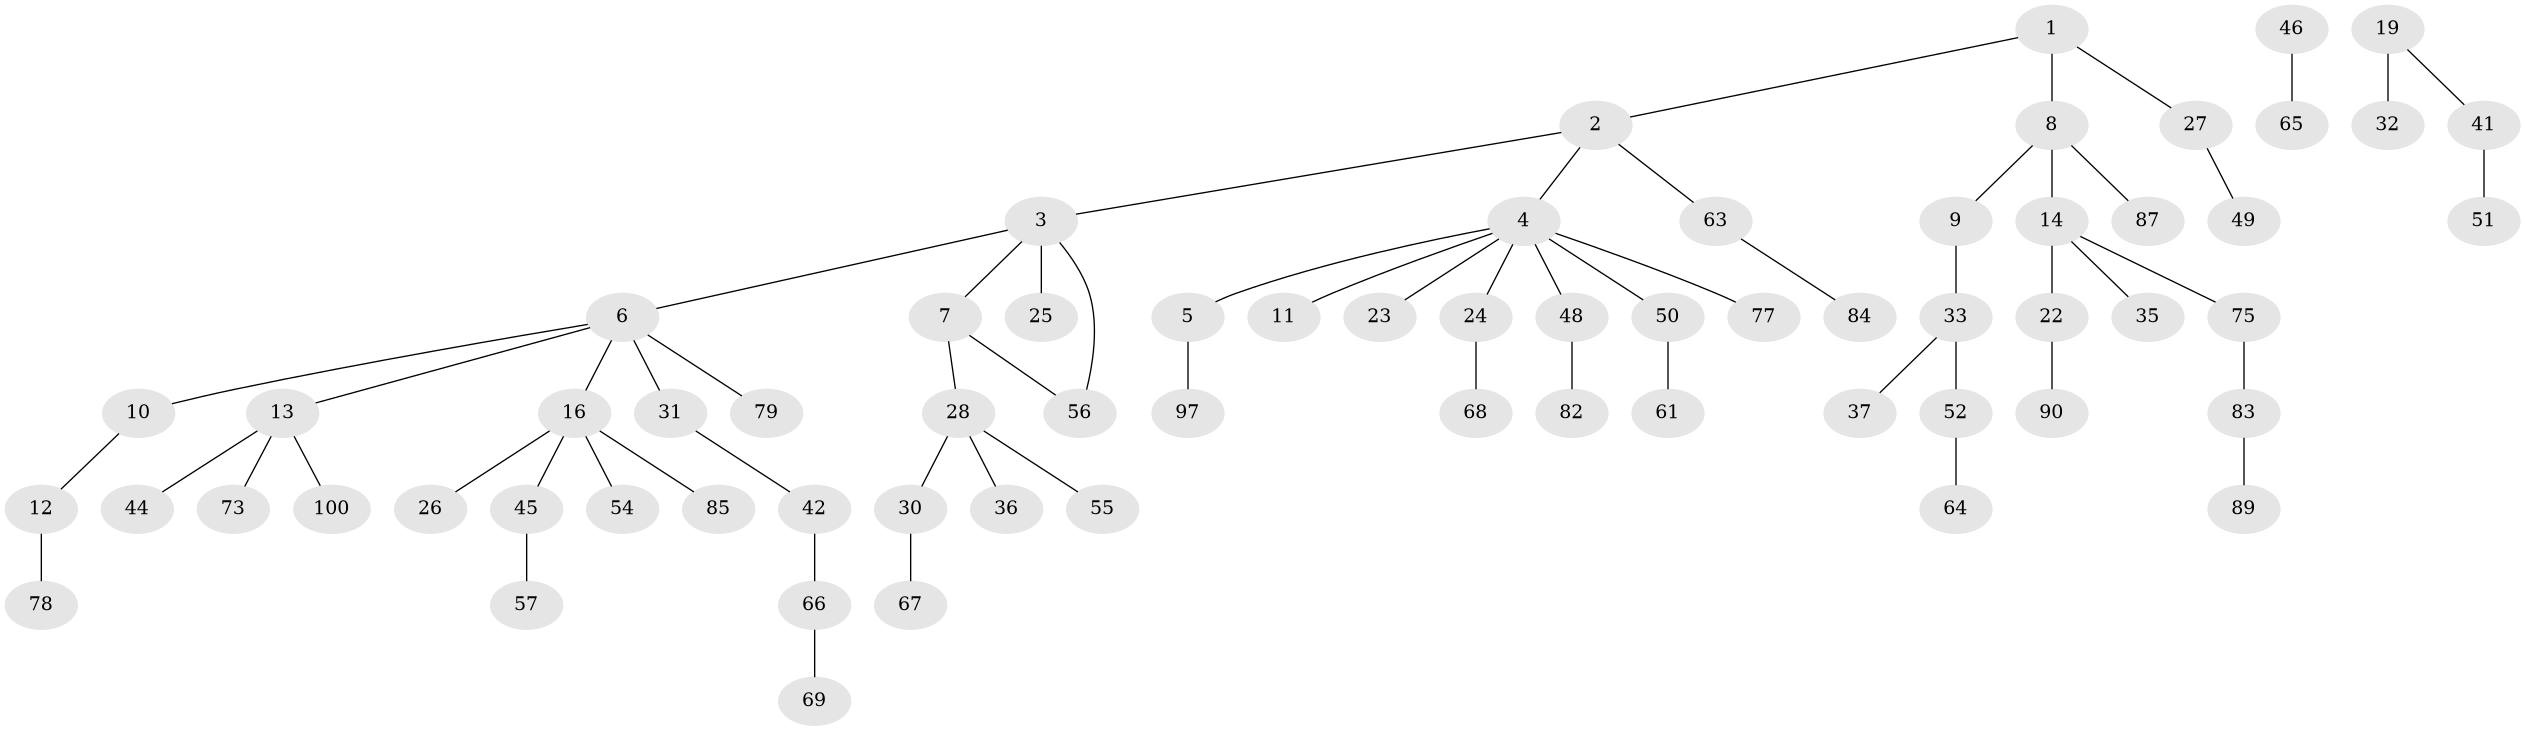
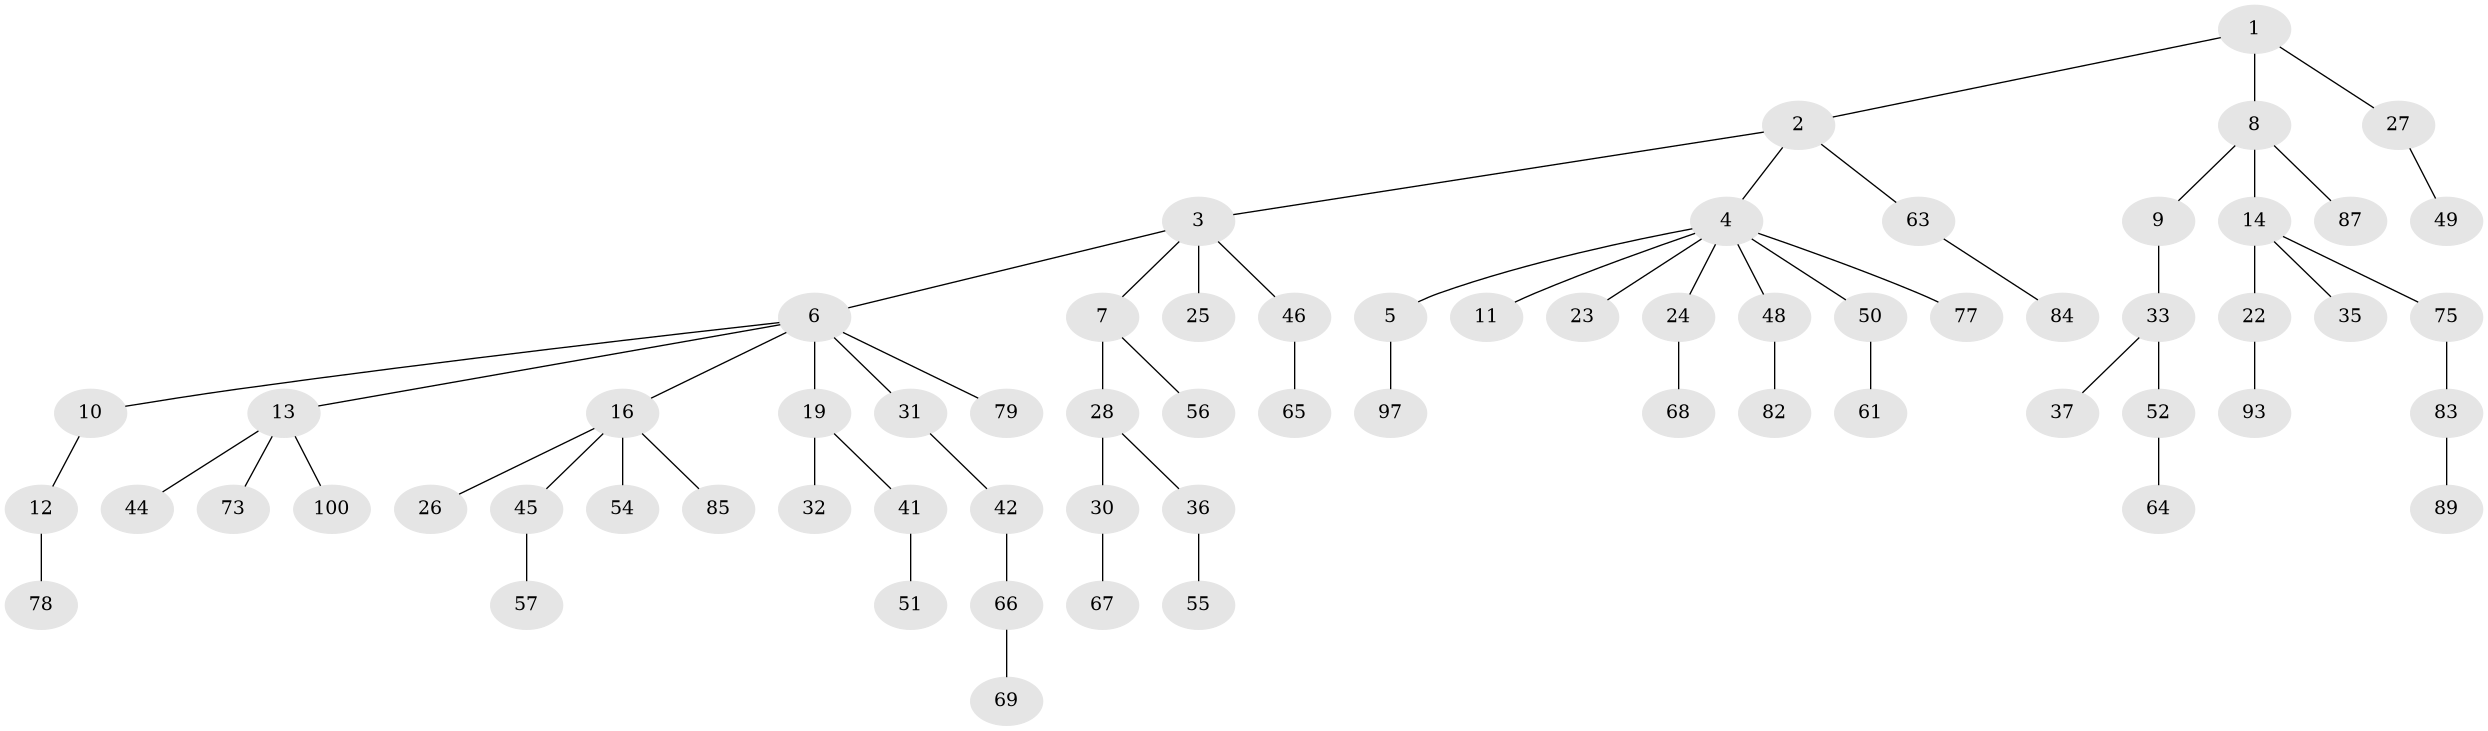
edge "3" -- "56": now "3" -- "46"
edge "6" -- "19": added
node "90": label "90" -> "93"
edge "28" -- "55": now "36" -- "55"
